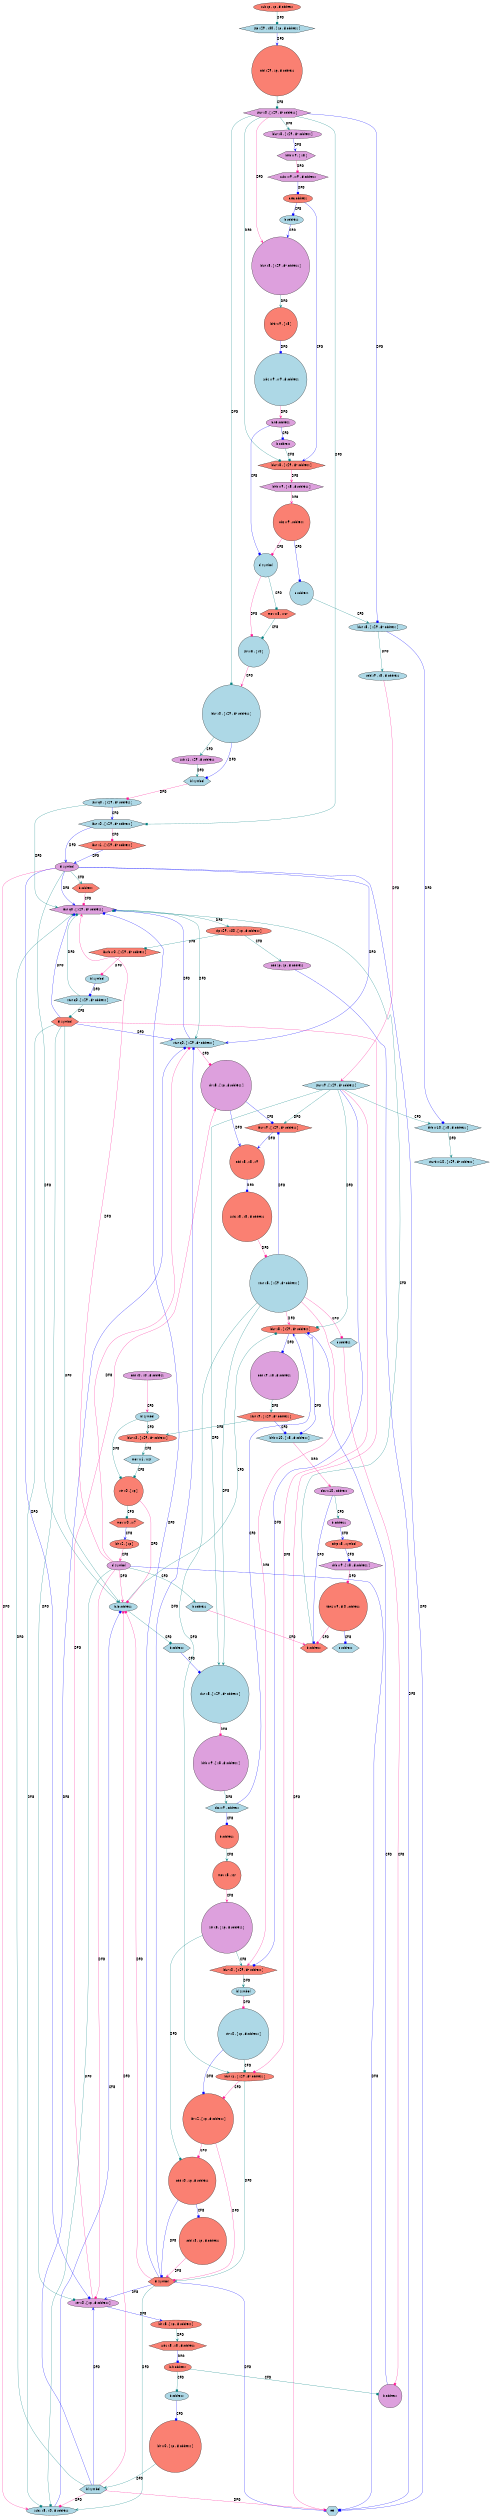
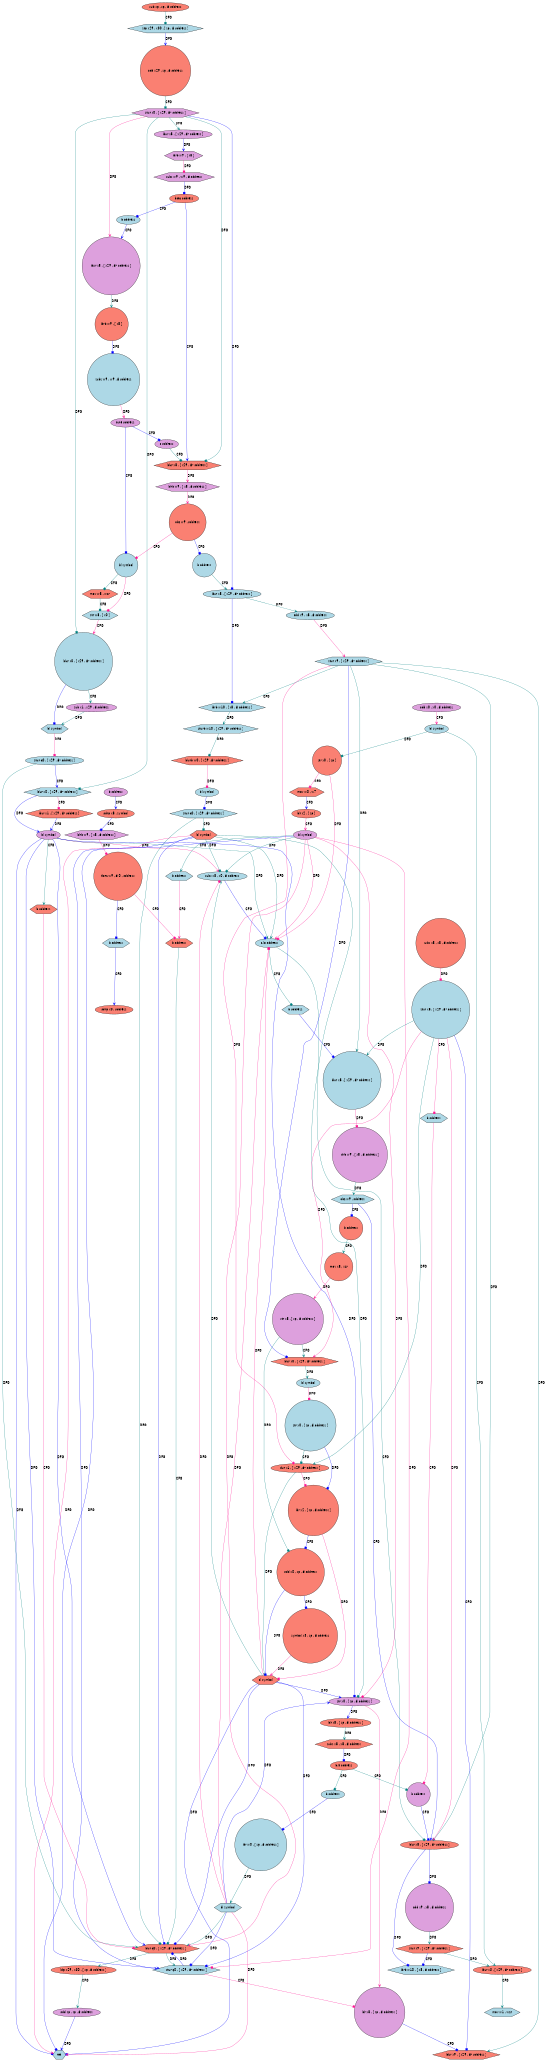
edge "sub sp , sp , # address" -> "stp x29 , x30 , [ sp , # address ]": label "DFG" -> "CFG"
node "str w8 , [ x0 ]": shape circle -> hexagon
node "ldur q0 , [ x29 , #- address ]": fillcolor plum -> salmon
edge "ldp x29 , x30 , [ sp , # address ]" -> "ldurb w0 , [ x29 , #- address ]": now "sturb w10 , [ x29 , #- address ]" -> "ldurb w0 , [ x29 , #- address ]"
node "adrp x0 , address": added
node "add x8 , x8 , x9": removed
edge "stur x8 , [ x29 , #- address ]" -> "ldur x9 , [ x29 , #- address ]": label "DFG" -> "CFG"
edge "mov w1 , wzr" -> "str x0 , [ sp ]": removed, label "CFG"
node "cbz w10 , address": removed
edge "str x0 , [ sp ]" -> "mov w0 , w7": color teal -> deeppink
edge "mov x8 , xzr" -> "str x8 , [ sp , # address ]": label "CFG" -> "DFG"
edge "ldr x2 , [ sp , # address ]" -> "add x0 , sp , # address": color deeppink -> blue
node "add x3 , sp , # address": label "add x3 , sp , # address" -> "symbol x3 , sp , # address"
node "ldr w0 , [ sp , # address ]": fillcolor salmon -> lightblue
